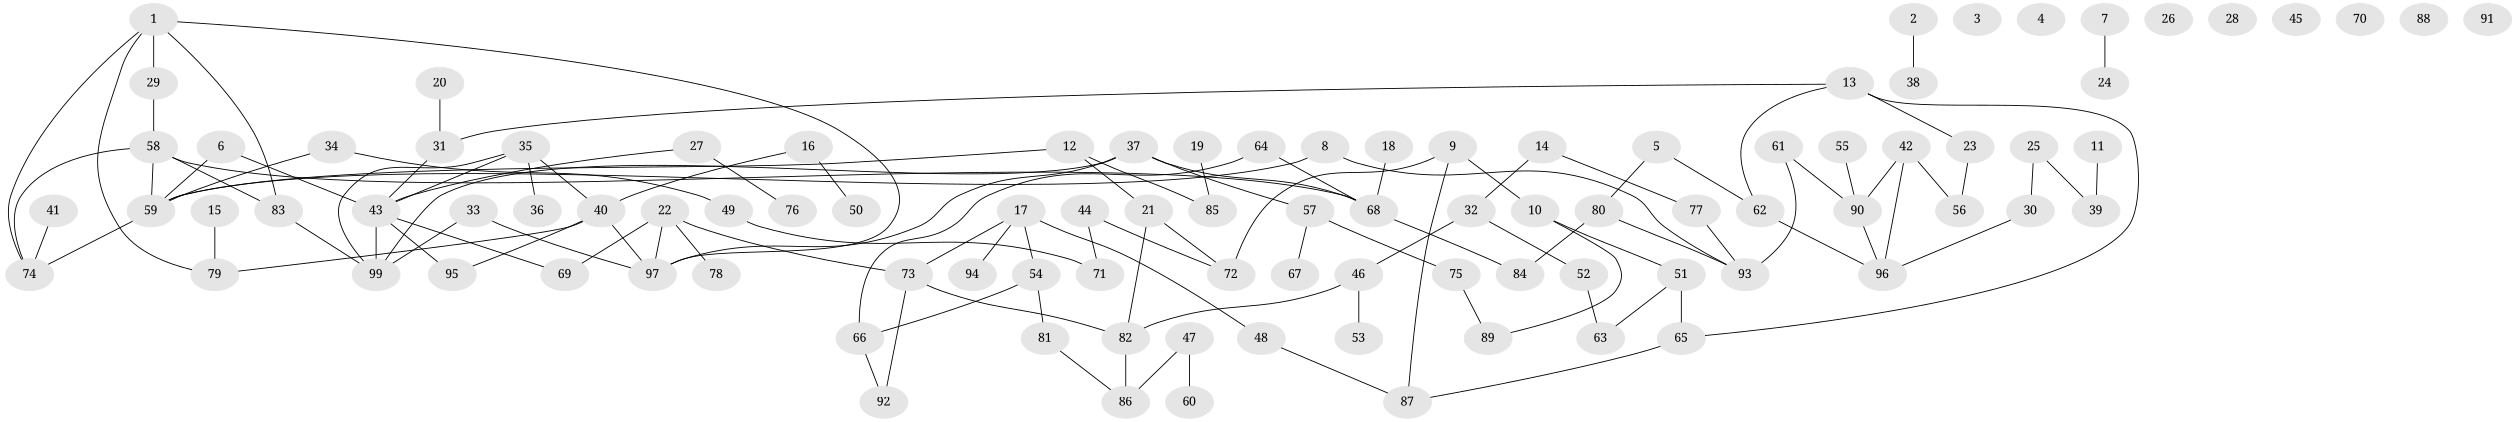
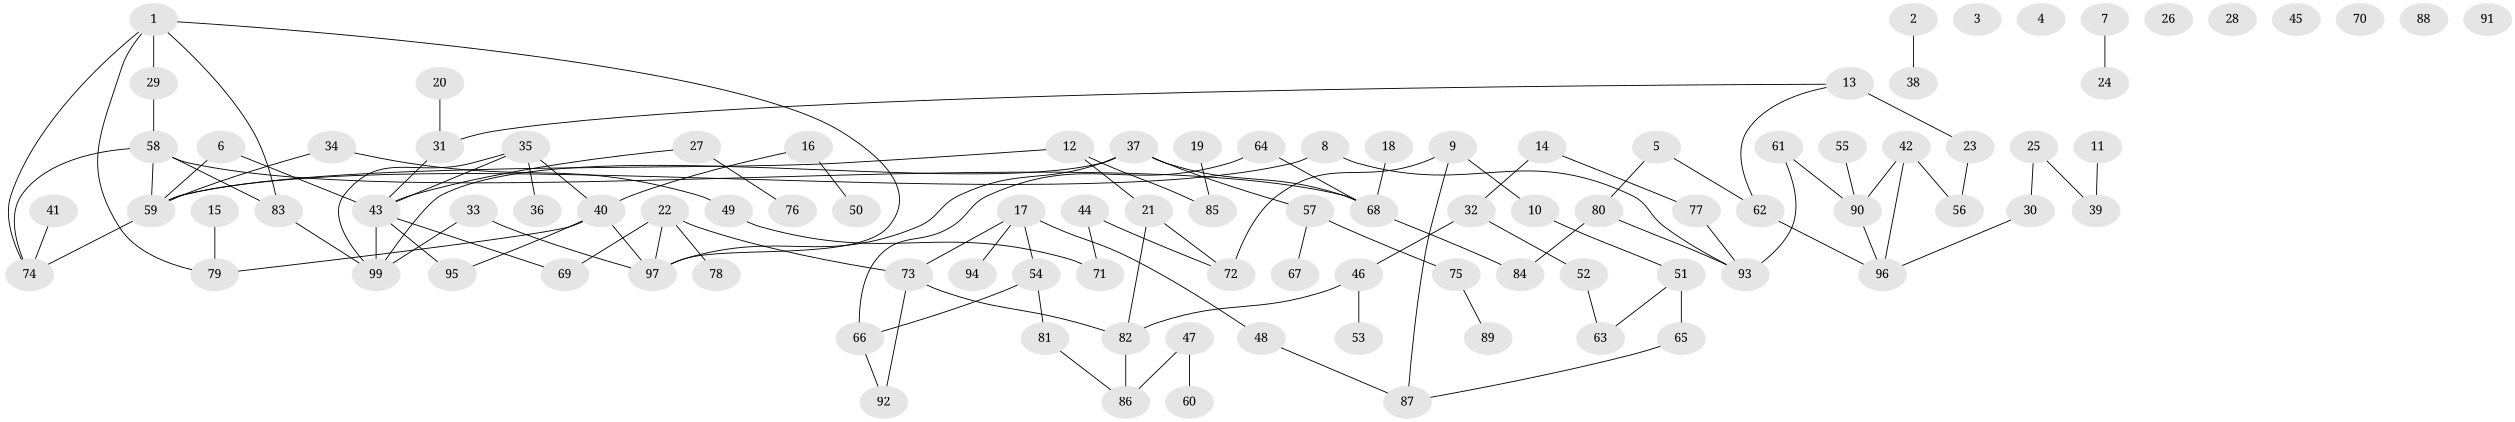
edge "13" -- "65": removed
edge "10" -- "89": removed
